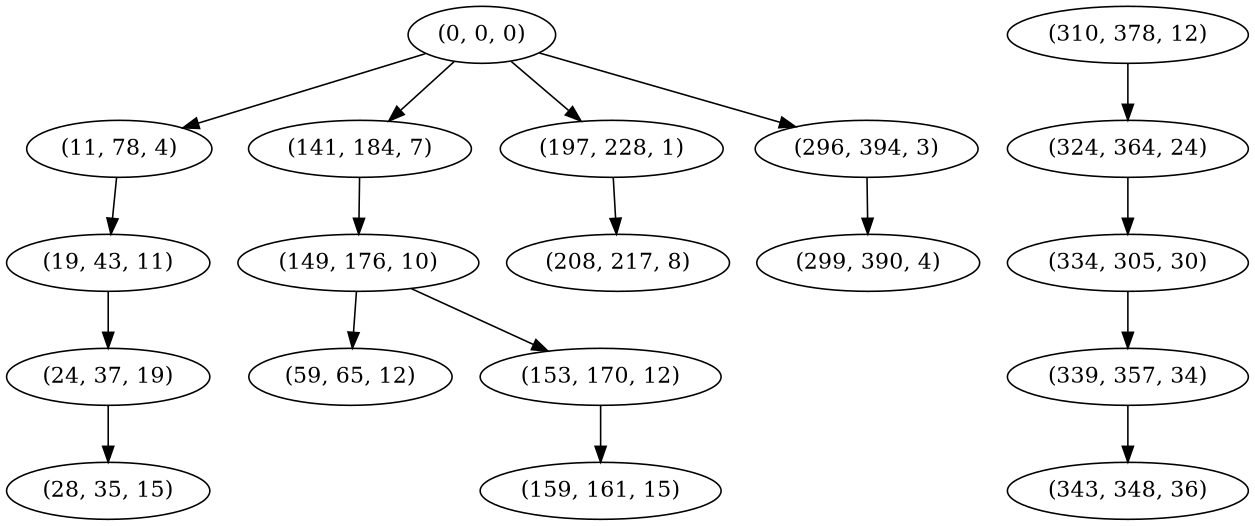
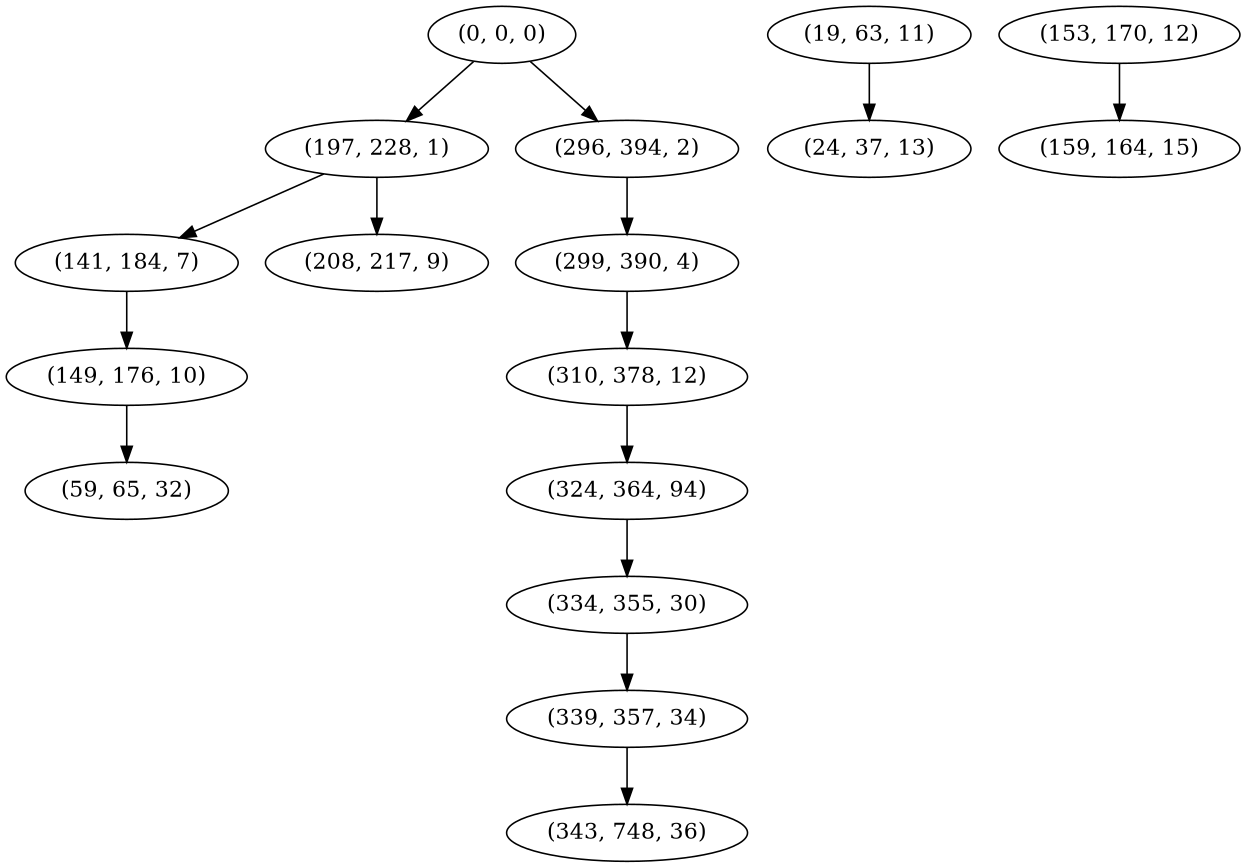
edge "(0, 0, 0)" -> "(141, 184, 7)": now "(197, 228, 1)" -> "(141, 184, 7)"
node "(11, 78, 4)": removed
node "(296, 394, 3)": label "(296, 394, 3)" -> "(296, 394, 2)"
node "(324, 364, 24)": label "(324, 364, 24)" -> "(324, 364, 94)"
node "(19, 43, 11)": label "(19, 43, 11)" -> "(19, 63, 11)"
node "(208, 217, 8)": label "(208, 217, 8)" -> "(208, 217, 9)"
node "(334, 305, 30)": label "(334, 305, 30)" -> "(334, 355, 30)"
edge "(299, 390, 4)" -> "(310, 378, 12)": added
edge "(149, 176, 10)" -> "(153, 170, 12)": removed
node "(24, 37, 19)": label "(24, 37, 19)" -> "(24, 37, 13)"
node "(59, 65, 12)": label "(59, 65, 12)" -> "(59, 65, 32)"
node "(28, 35, 15)": removed
node "(159, 161, 15)": label "(159, 161, 15)" -> "(159, 164, 15)"
node "(343, 348, 36)": label "(343, 348, 36)" -> "(343, 748, 36)"
